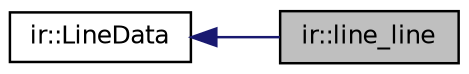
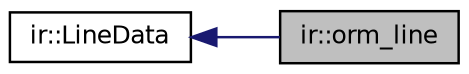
node "ir::line_line": label "ir::line_line" -> "ir::orm_line"
